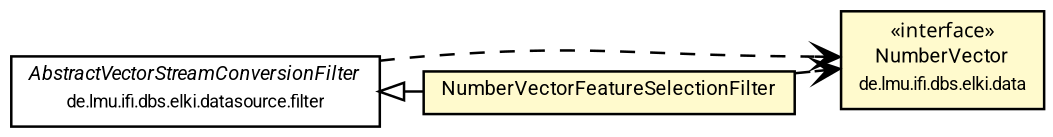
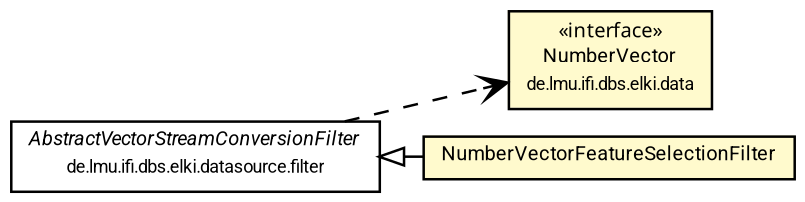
edge "NumberVectorFeatureSelectionFilter" -> "NumberVector": removed
